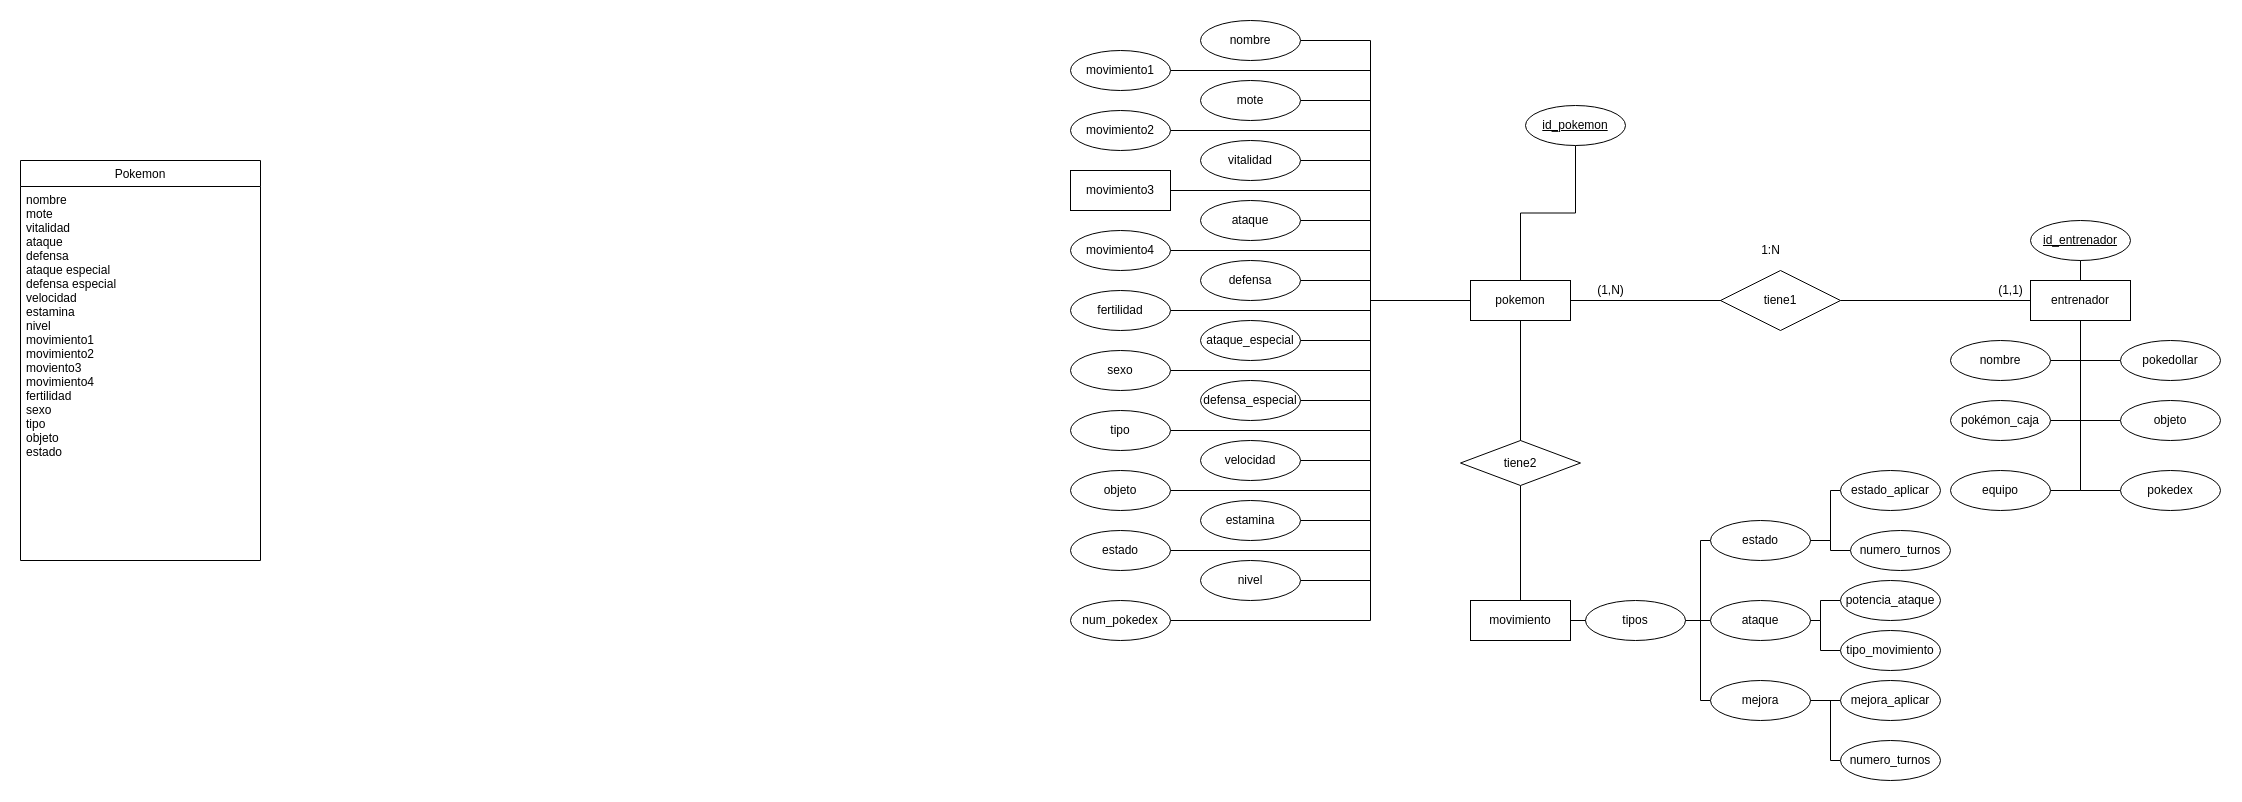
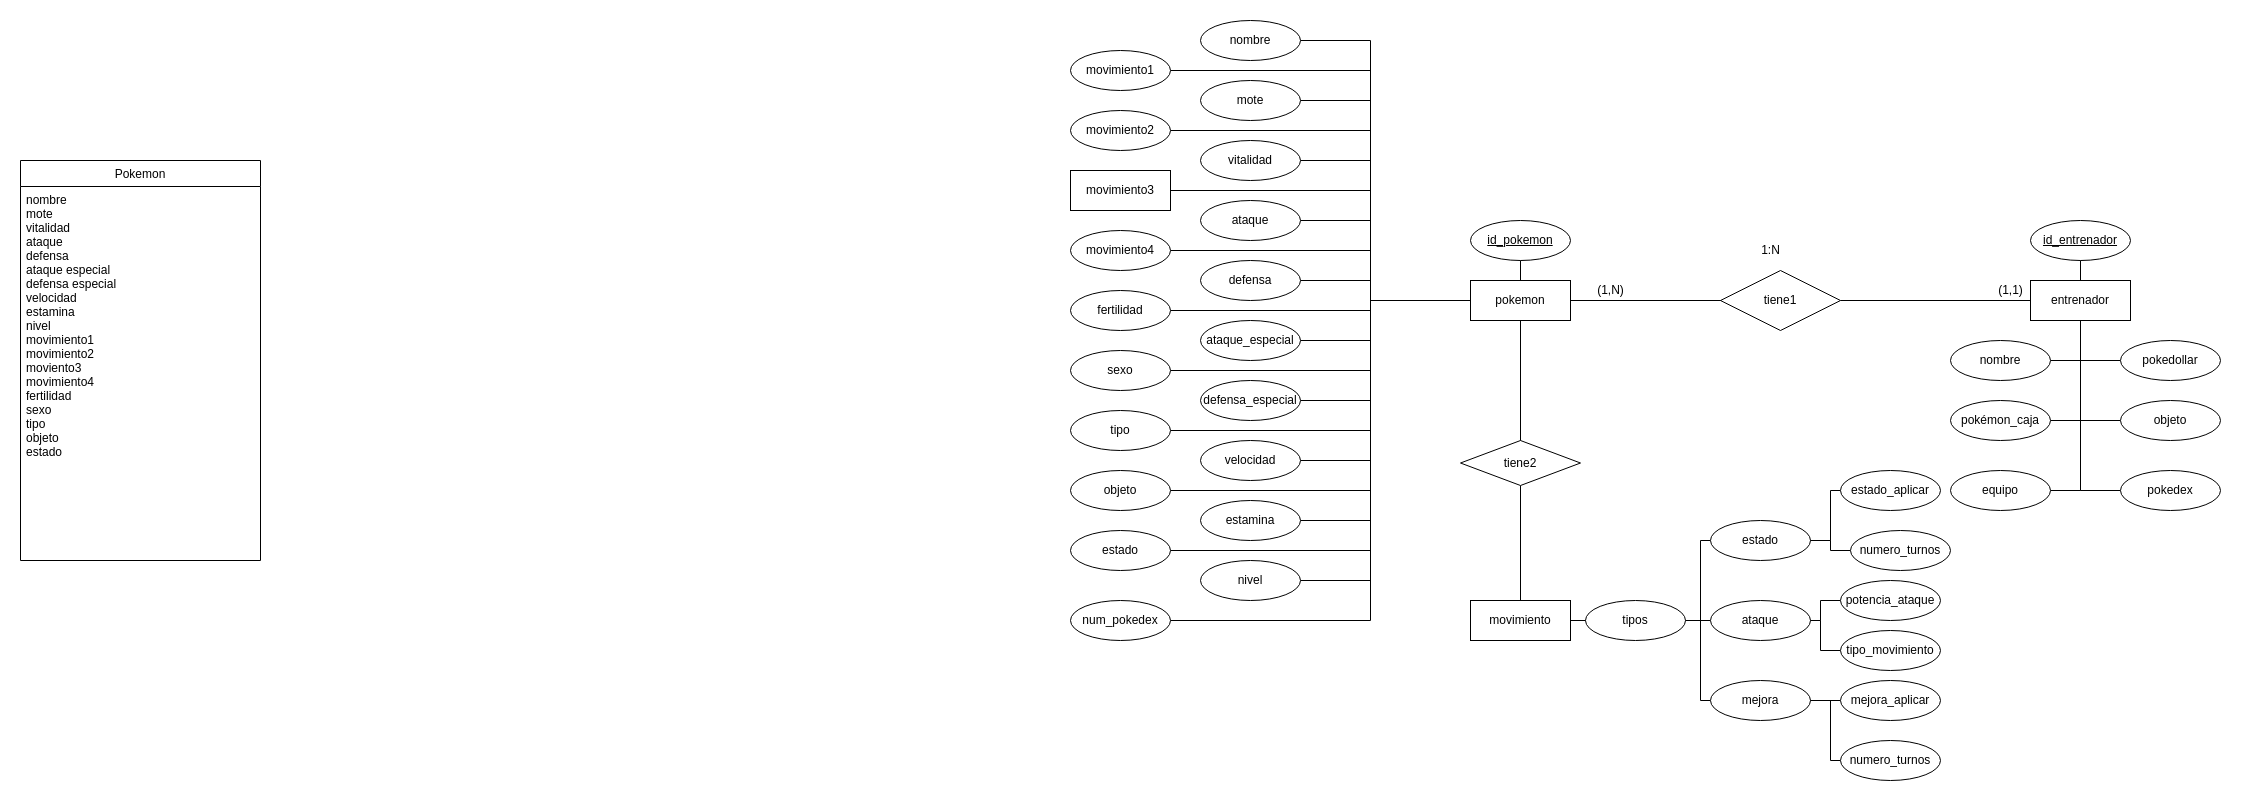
node "id_pokemon": moved (1576, 126) -> (1521, 241)
